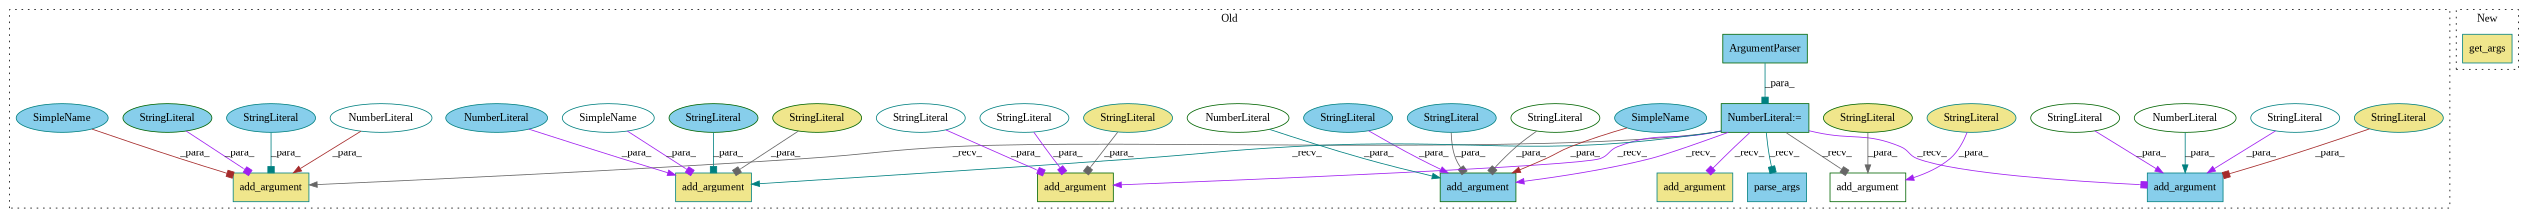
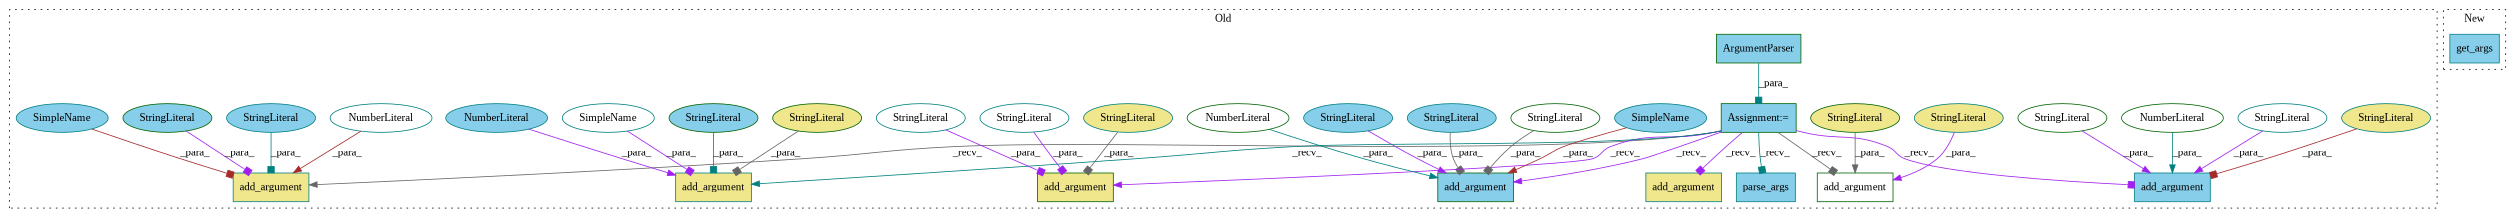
node "get_args": fillcolor khaki -> skyblue
node "NumberLiteral:=": label "NumberLiteral:=" -> "Assignment:="
